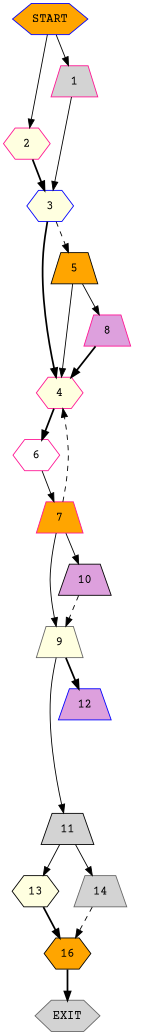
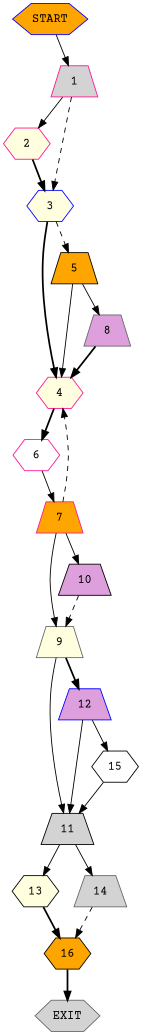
edge "START" -> "2": now "1" -> "2"
edge "1" -> "3": style solid -> dashed
node "8": color deeppink -> gray40
edge "12" -> "11": added
node "15": added
